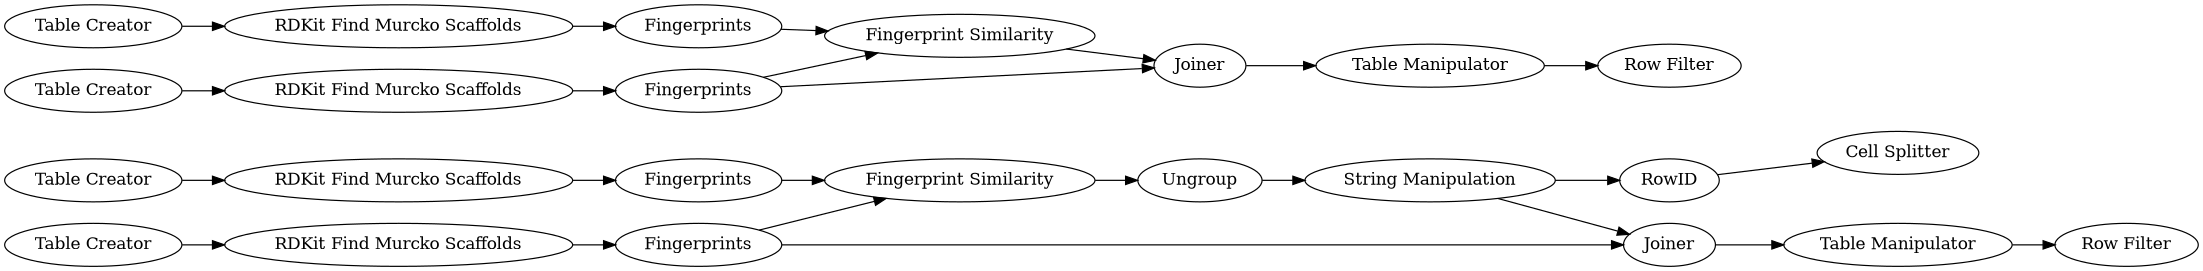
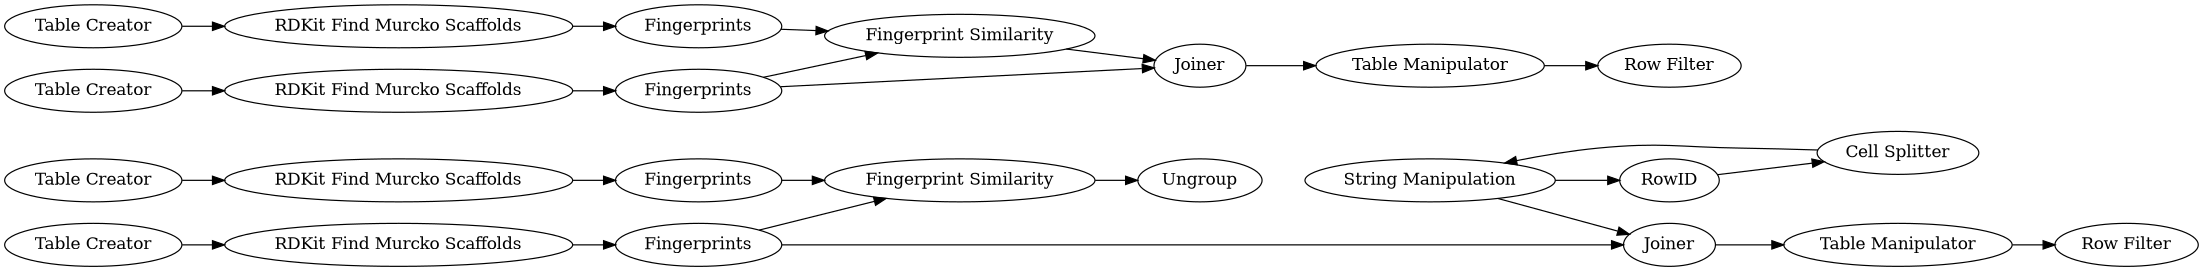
edge "Ungroup" -> "String Manipulation": now "Cell Splitter" -> "String Manipulation"
